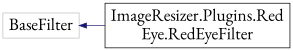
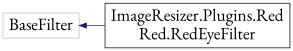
node "ImageResizer.Plugins.Red Eye.RedEyeFilter": label "ImageResizer.Plugins.Red Eye.RedEyeFilter" -> "ImageResizer.Plugins.Red Red.RedEyeFilter"
